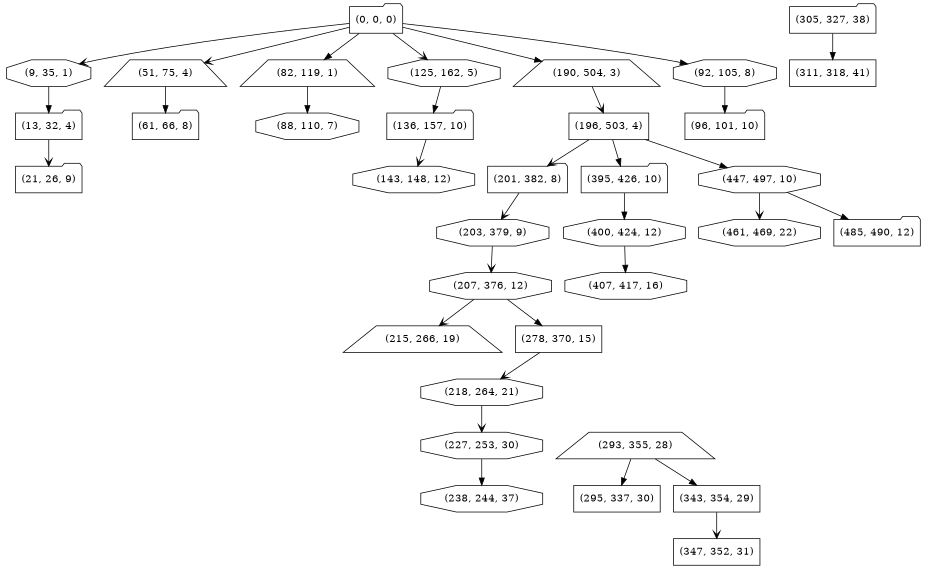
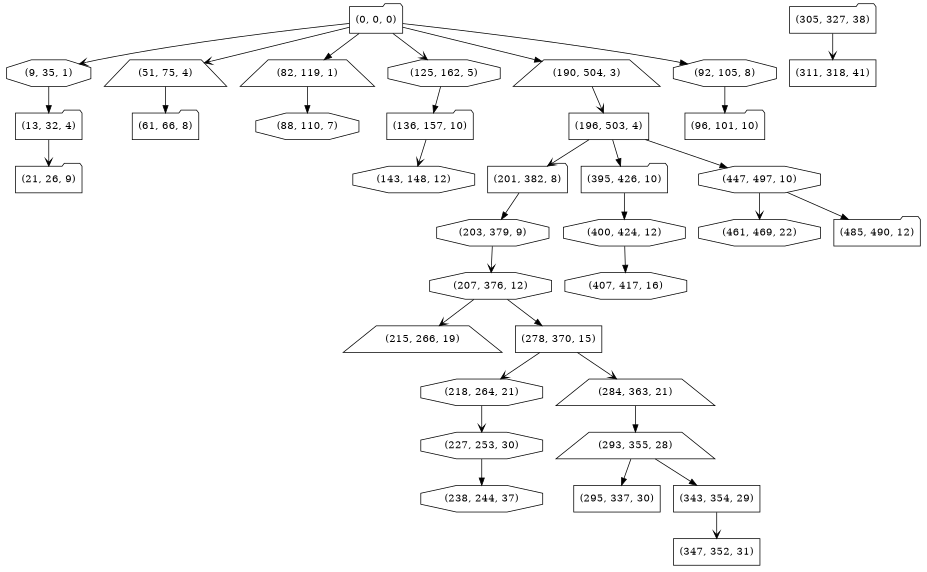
edge "(305, 327, 38)" -> "(311, 318, 41)": arrowhead normal -> vee
edge "(201, 382, 8)" -> "(203, 379, 9)": arrowhead vee -> normal
node "(284, 363, 21)": added
